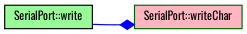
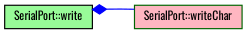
edge "SerialPort::write" -> "SerialPort::writeChar": reversed
